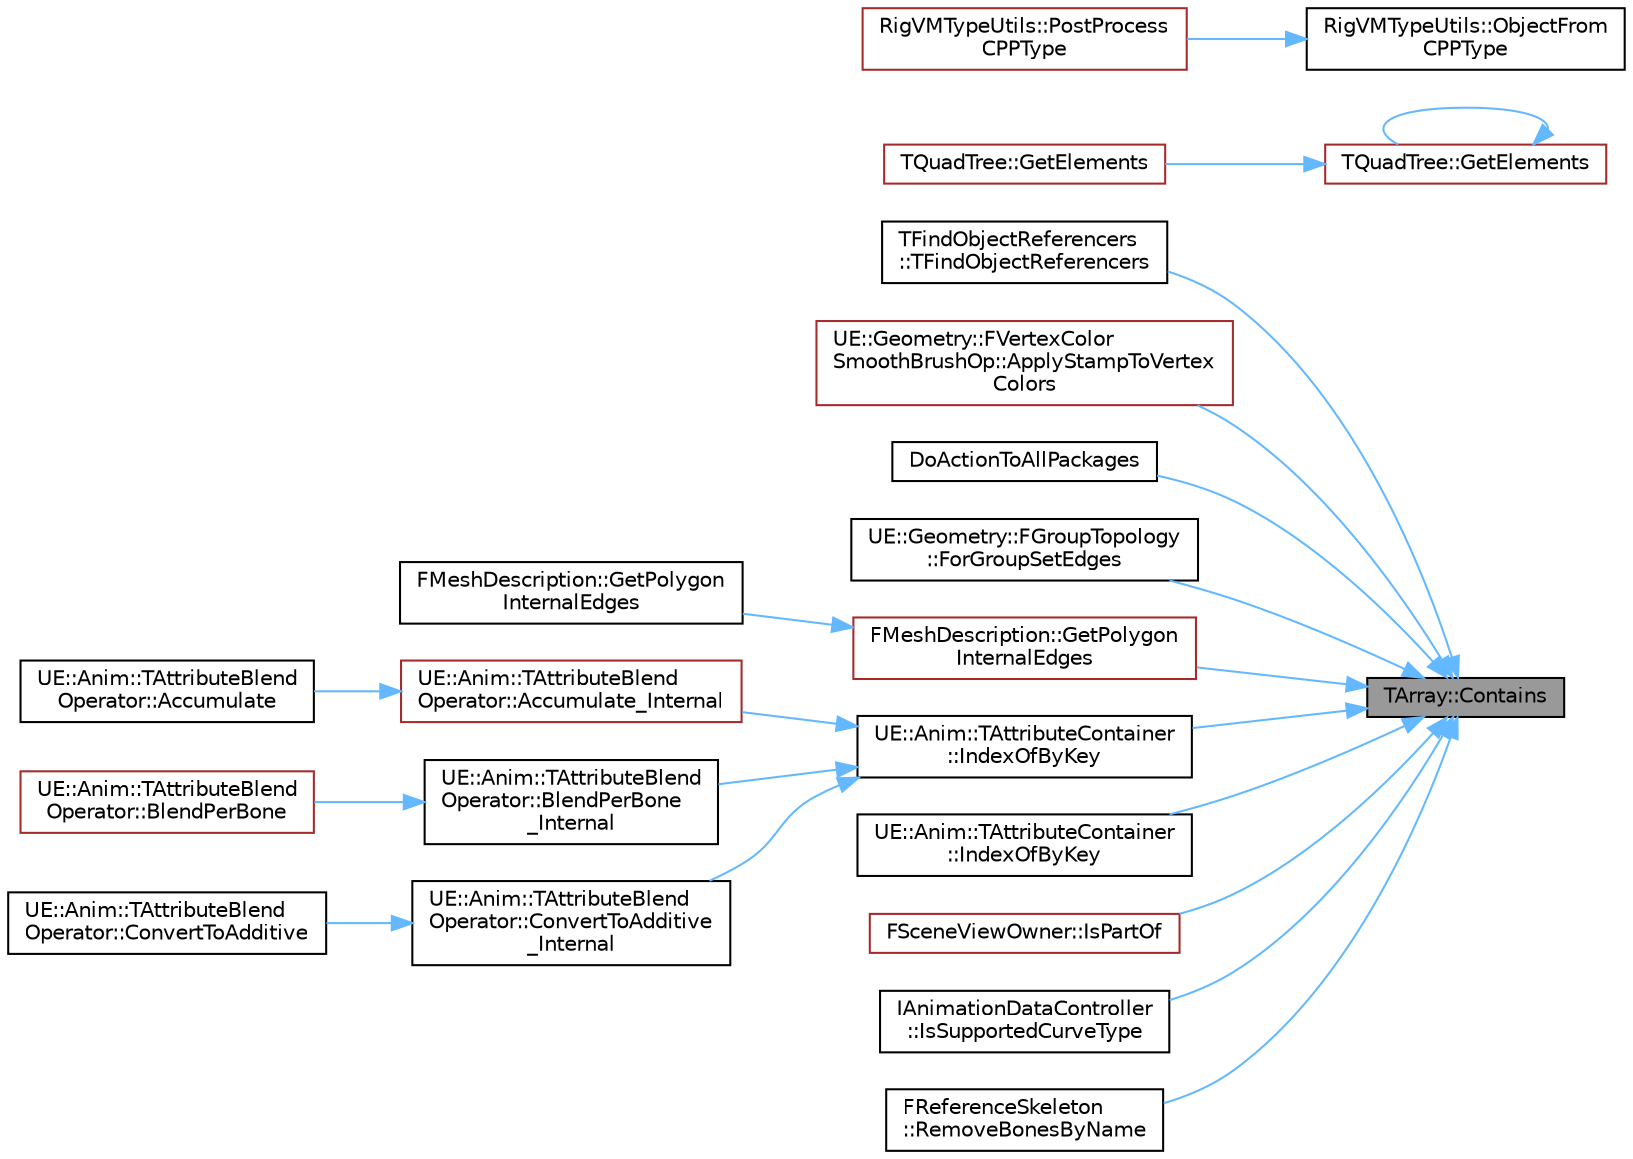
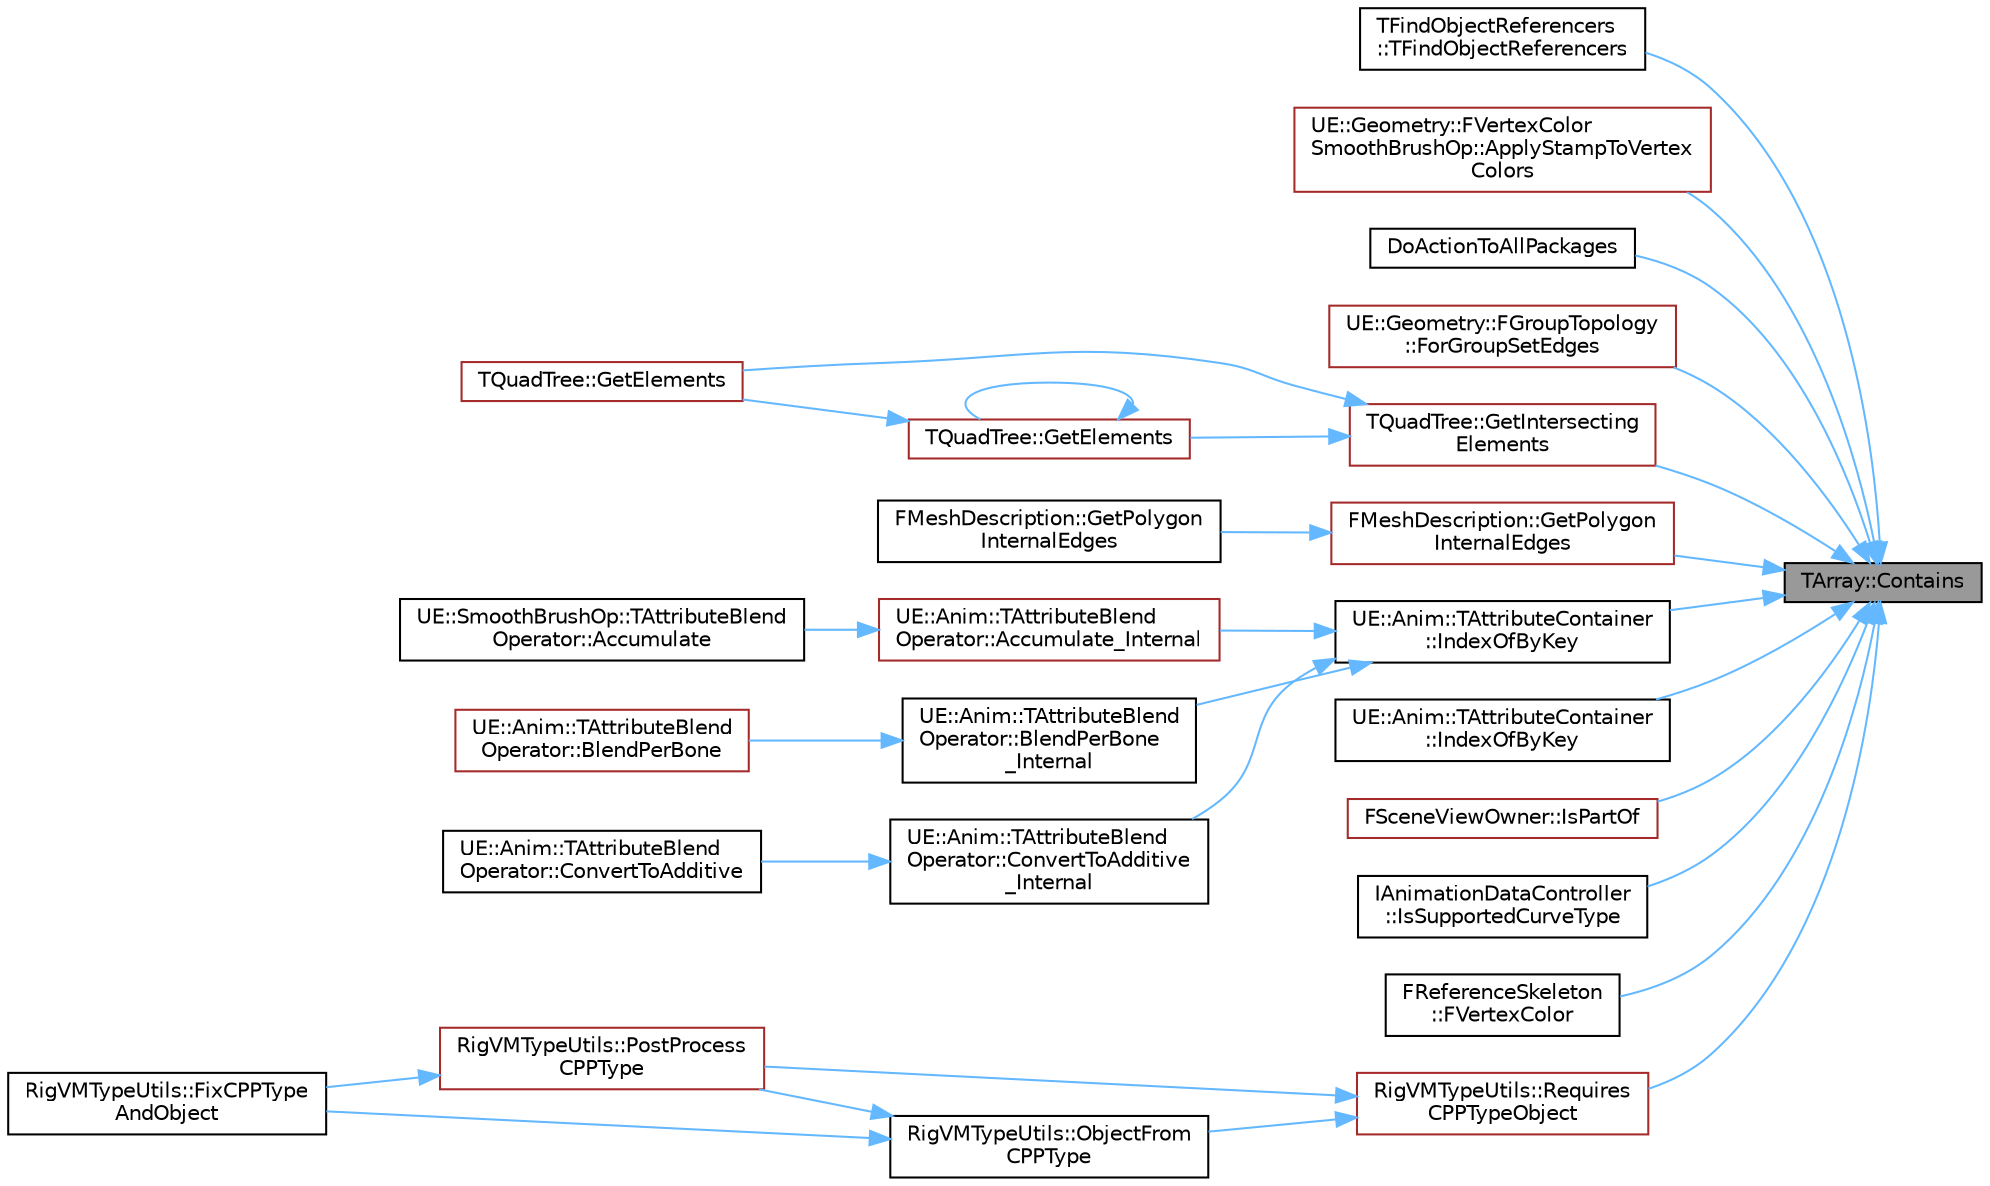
node "TQuadTree::GetIntersecting Elements": added
node "UE::Geometry::FGroupTopology ::ForGroupSetEdges": color black -> brown
node "UE::Anim::TAttributeBlend Operator::Accumulate": label "UE::Anim::TAttributeBlend Operator::Accumulate" -> "UE::SmoothBrushOp::TAttributeBlend Operator::Accumulate"
node "RigVMTypeUtils::FixCPPType AndObject": added
node "RigVMTypeUtils::Requires CPPTypeObject": added
node "FReferenceSkeleton ::RemoveBonesByName": label "FReferenceSkeleton ::RemoveBonesByName" -> "FReferenceSkeleton ::FVertexColor"
